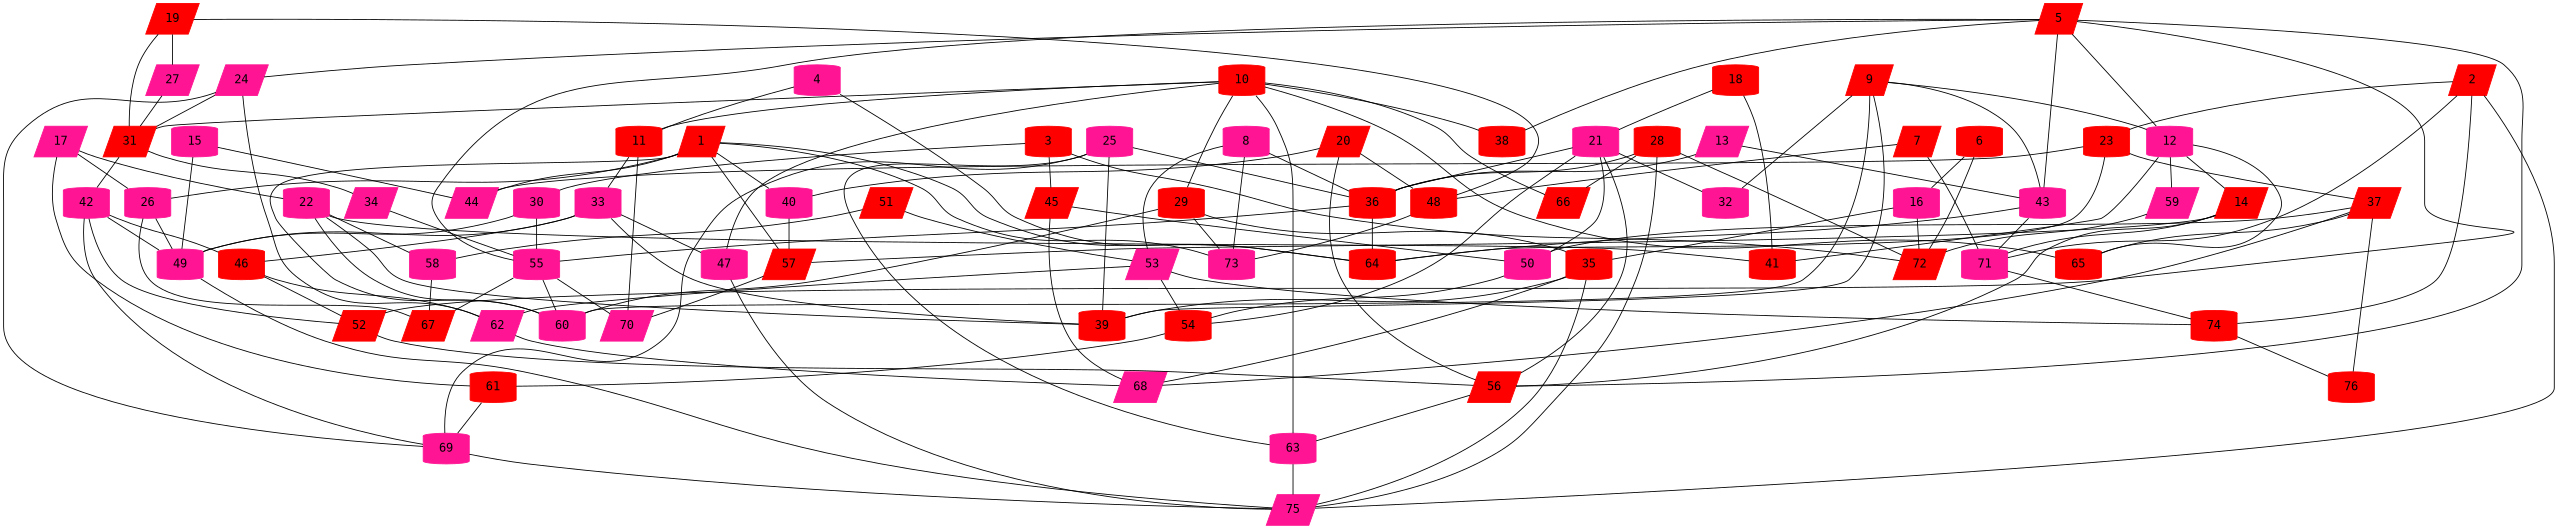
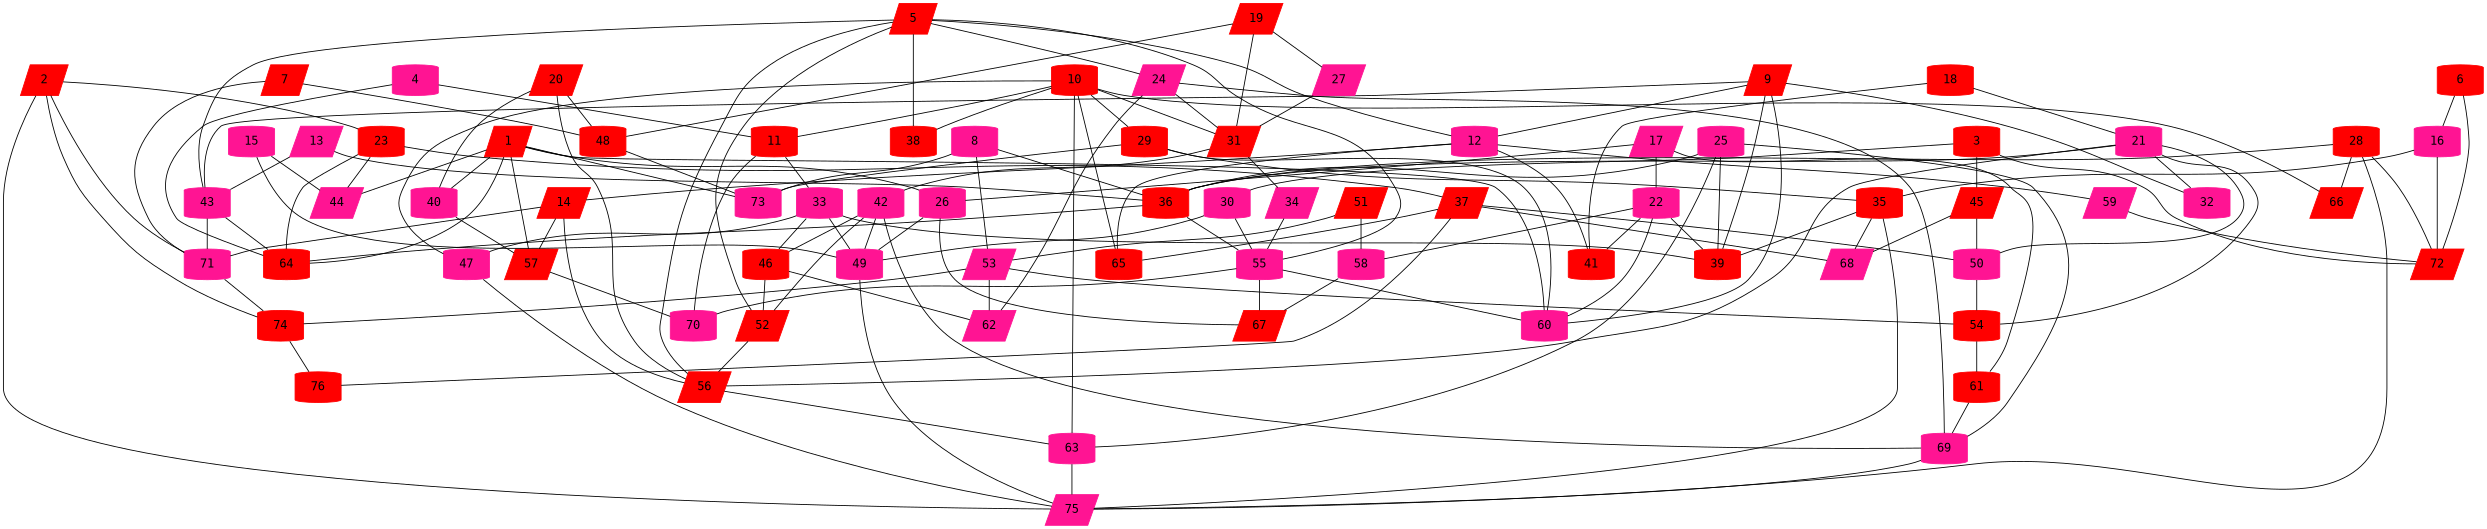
node "70": shape parallelogram -> cylinder
edge "62" -- "68": removed
